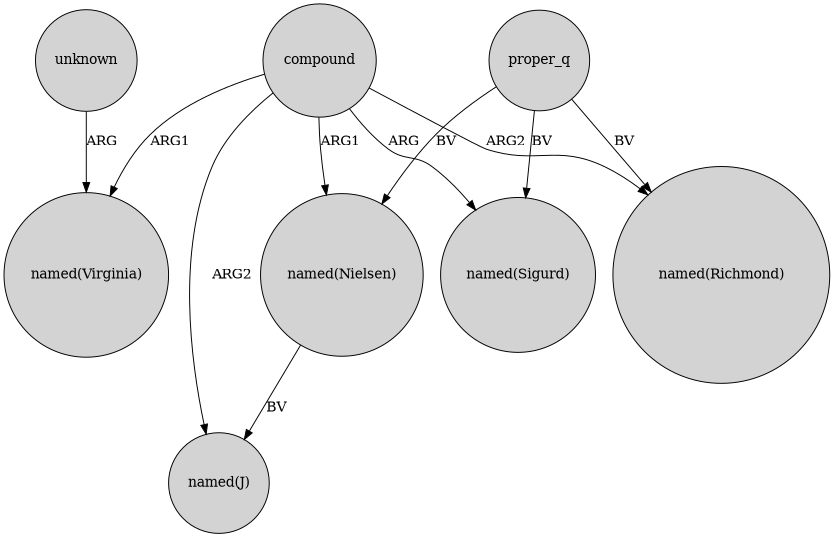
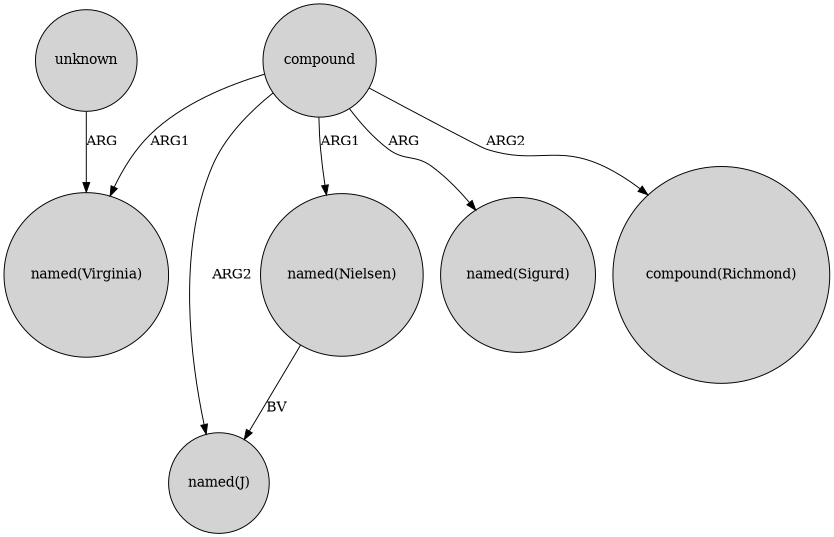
node "proper_q": removed
node "named(Richmond)": label "named(Richmond)" -> "compound(Richmond)"
